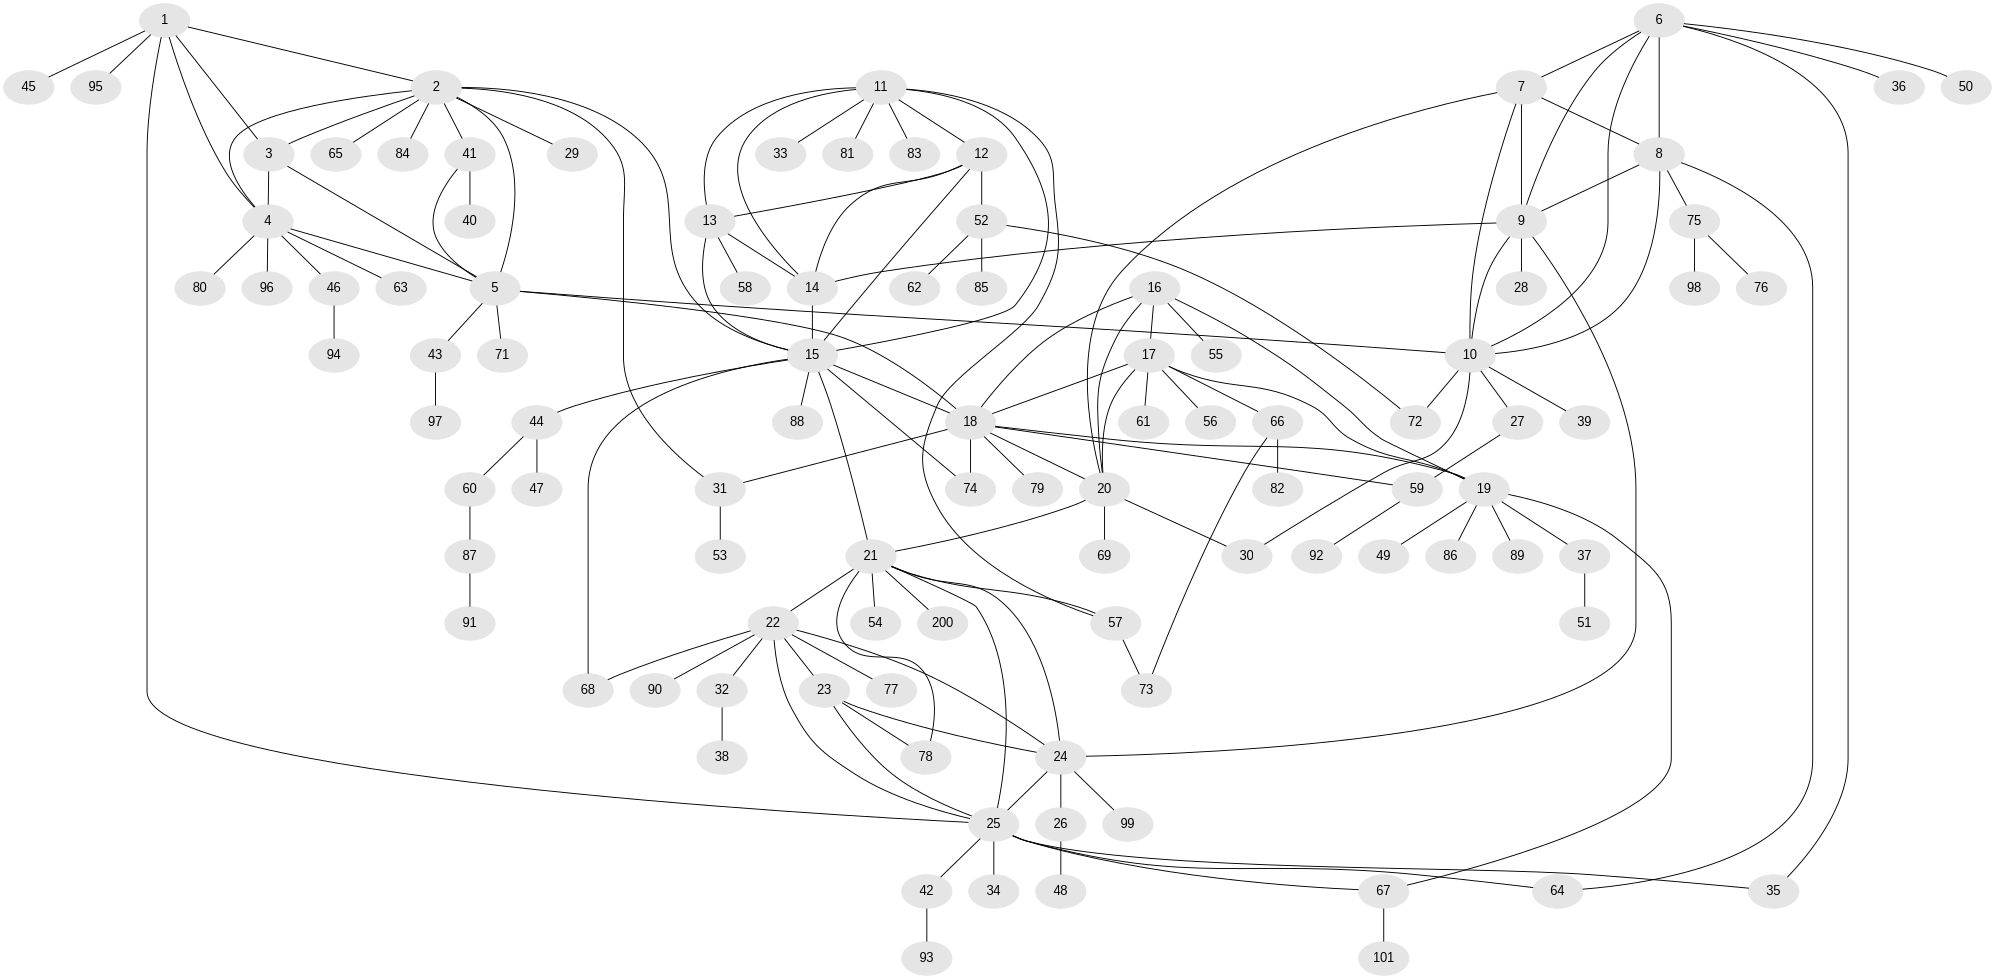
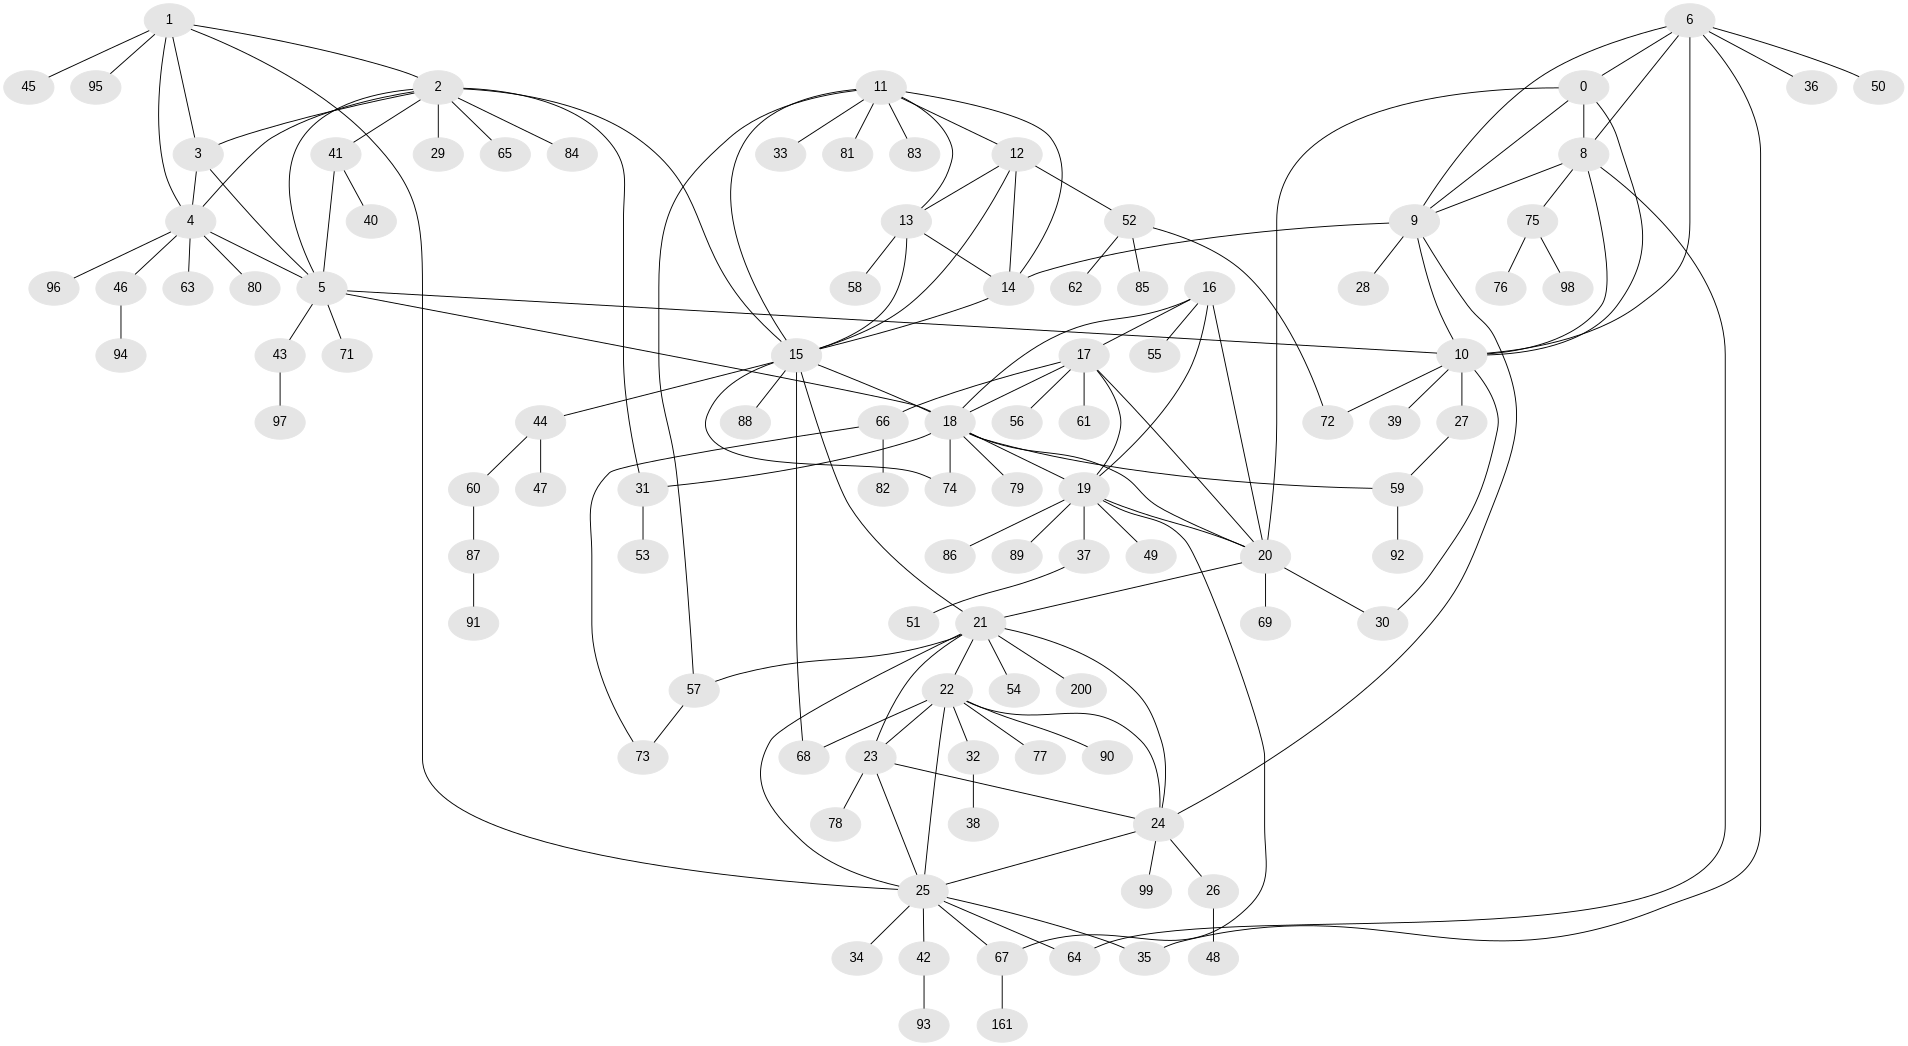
node "7": label "7" -> "0"
edge "19" -- "20": added
edge "21" -- "78": now "21" -- "23"
node "101": label "101" -> "161"
